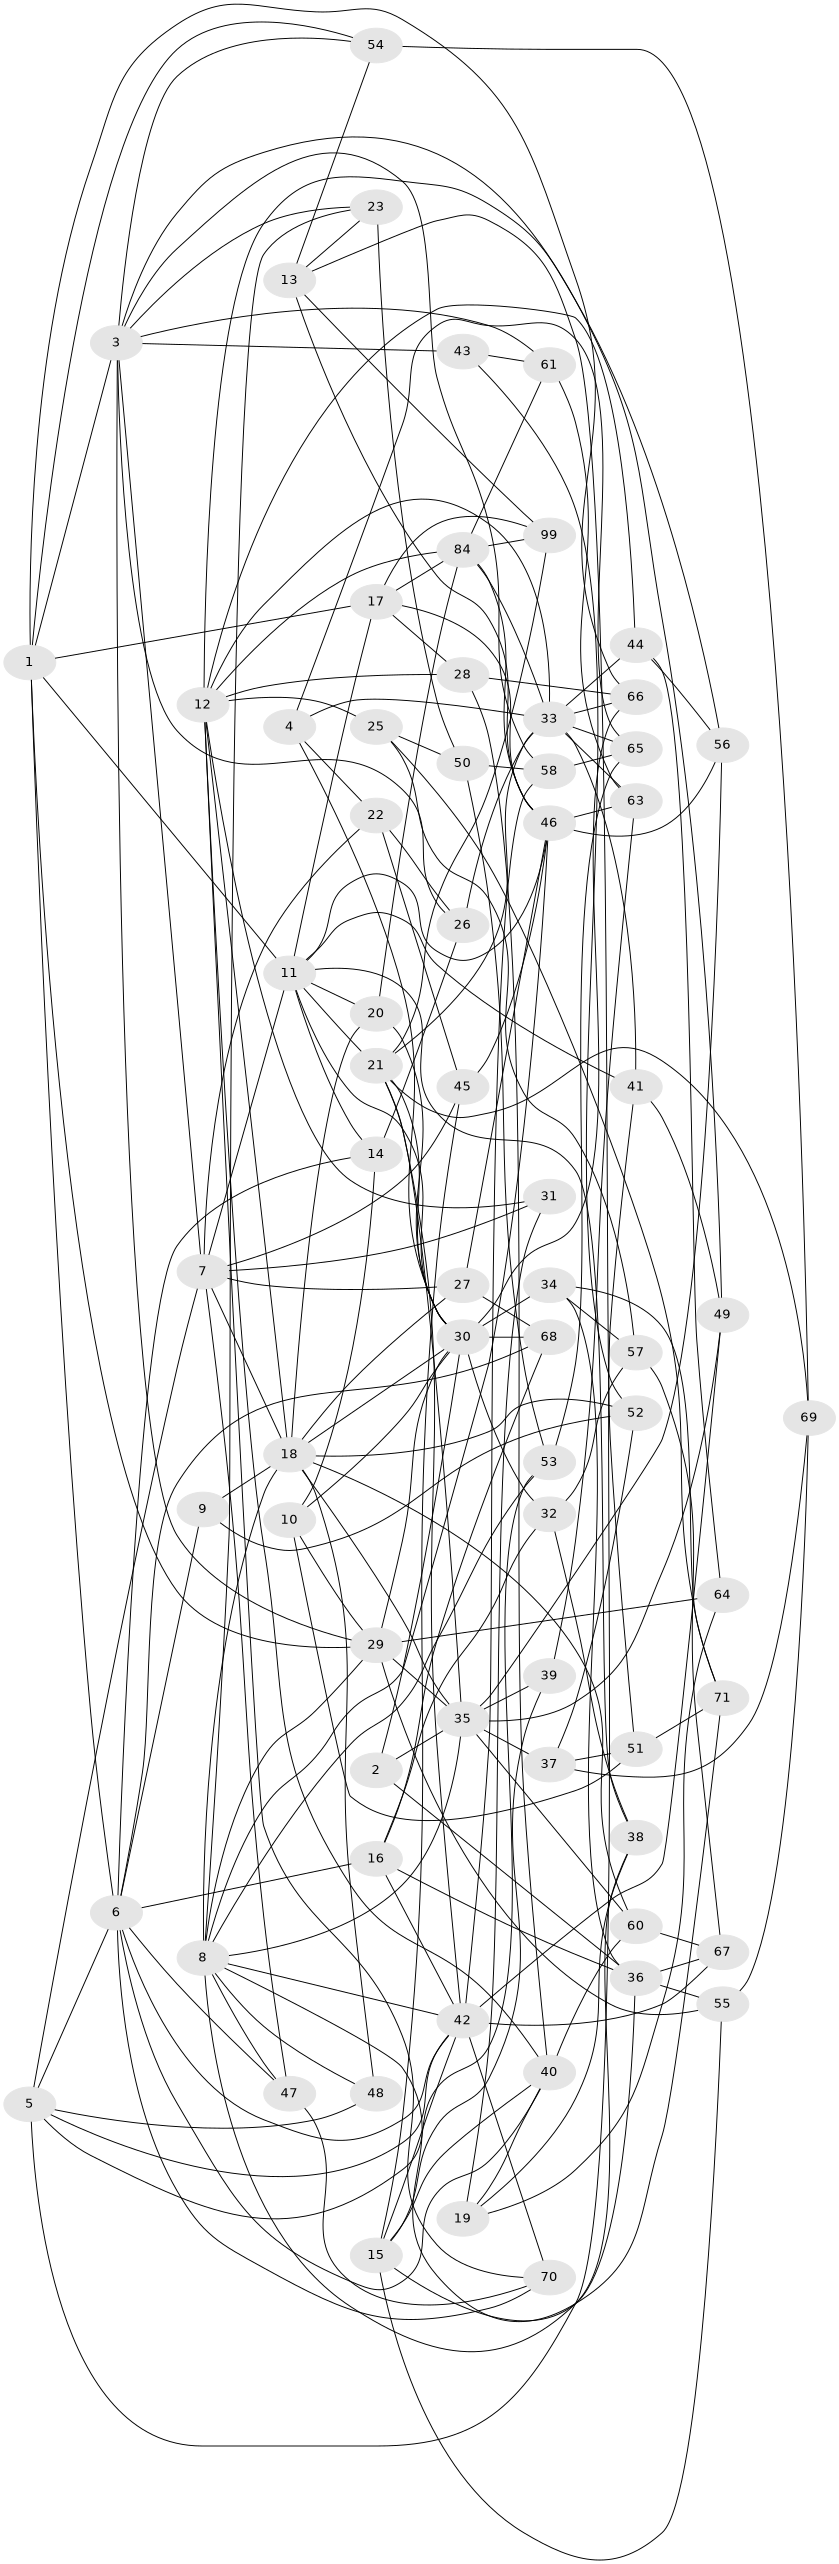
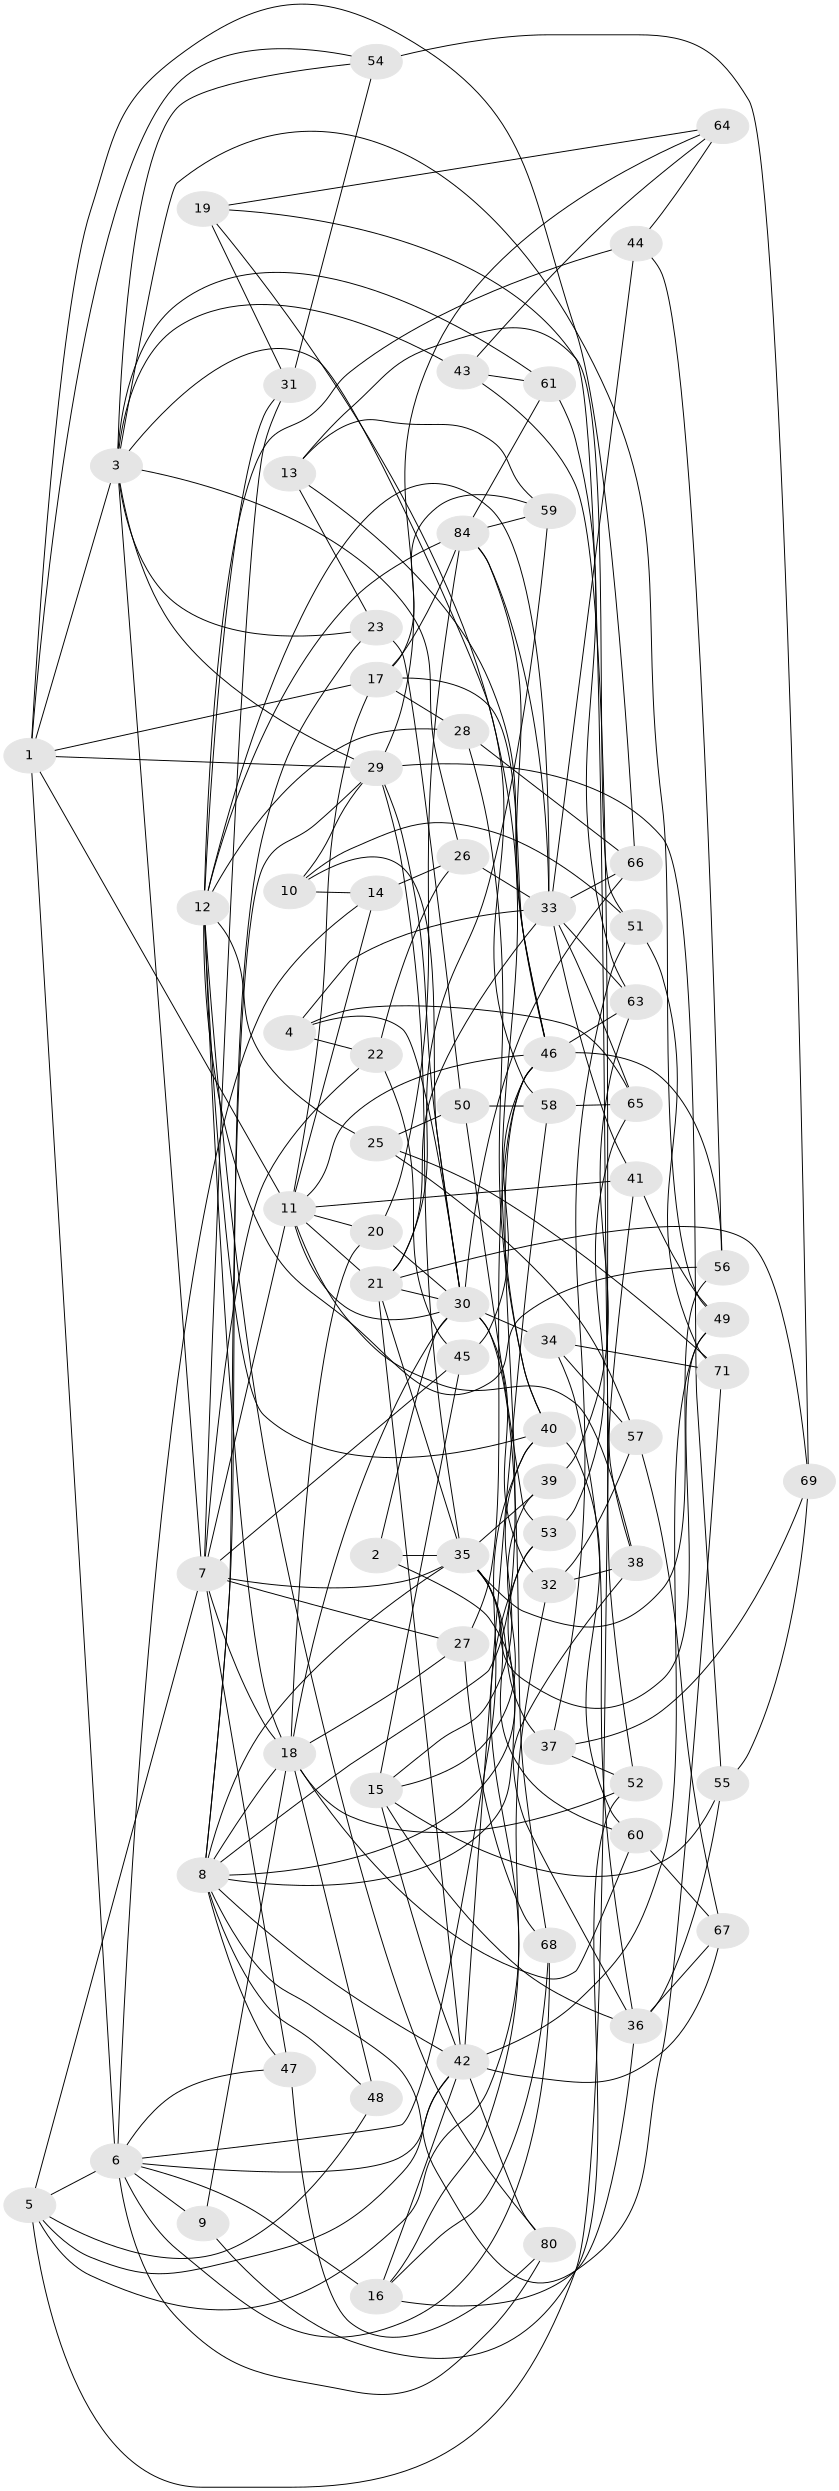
edge "54" -- "13": now "54" -- "31"
edge "64" -- "43": added
node "99": label "99" -> "59"
edge "18" -- "35": now "7" -- "35"
node "70": label "70" -> "80"
